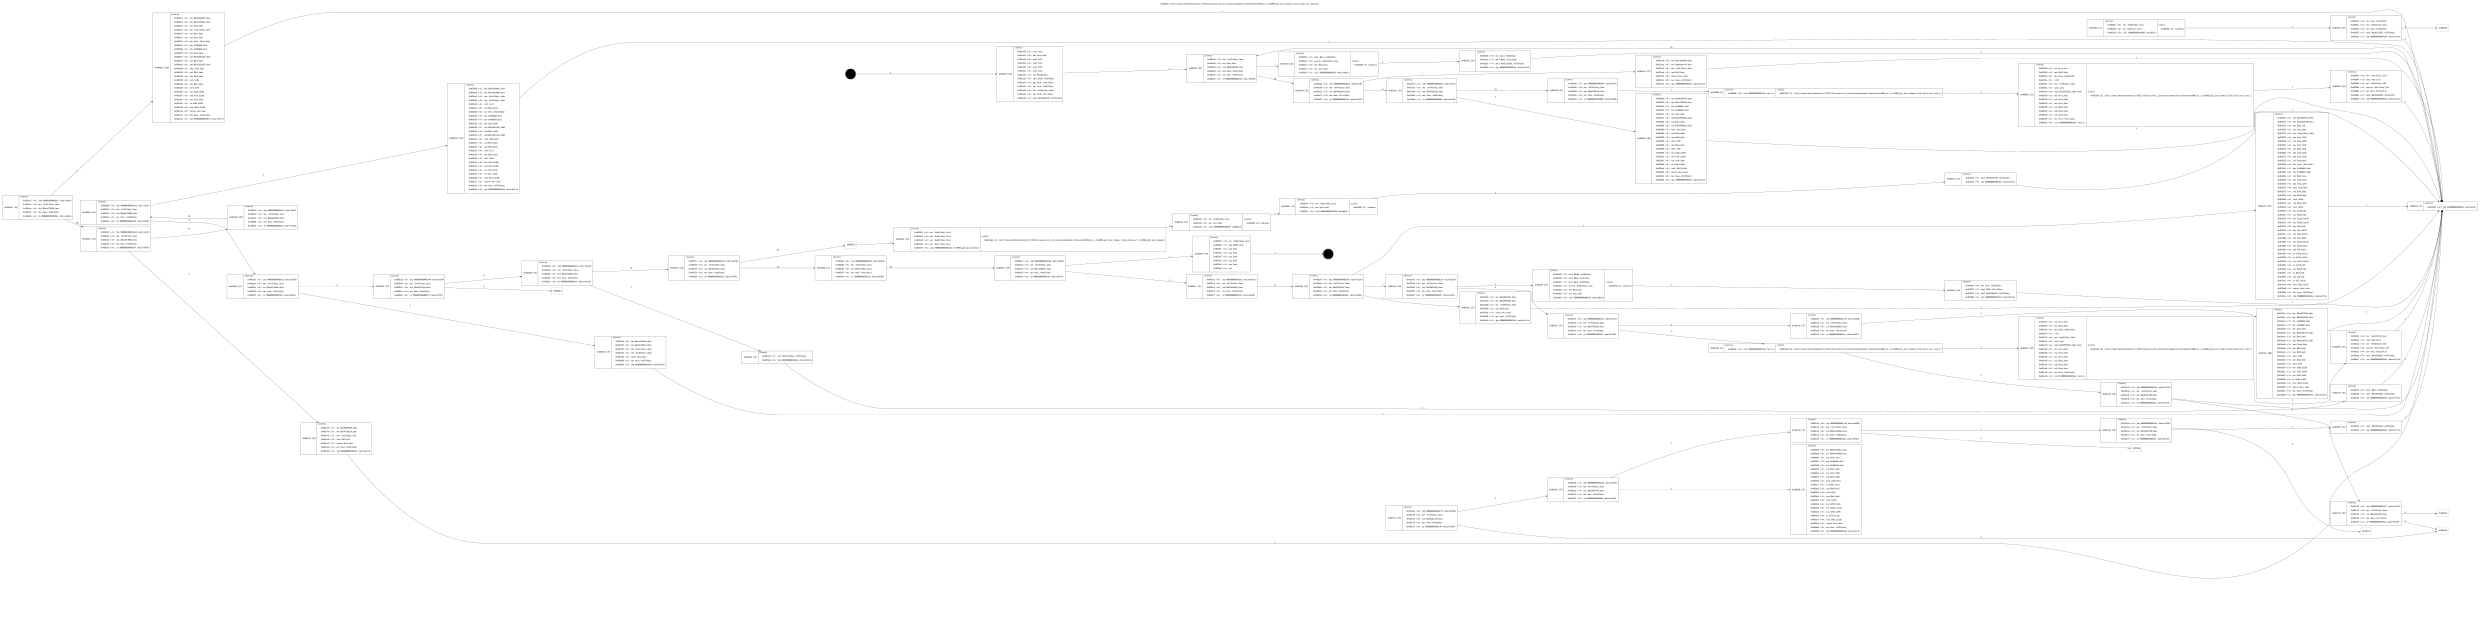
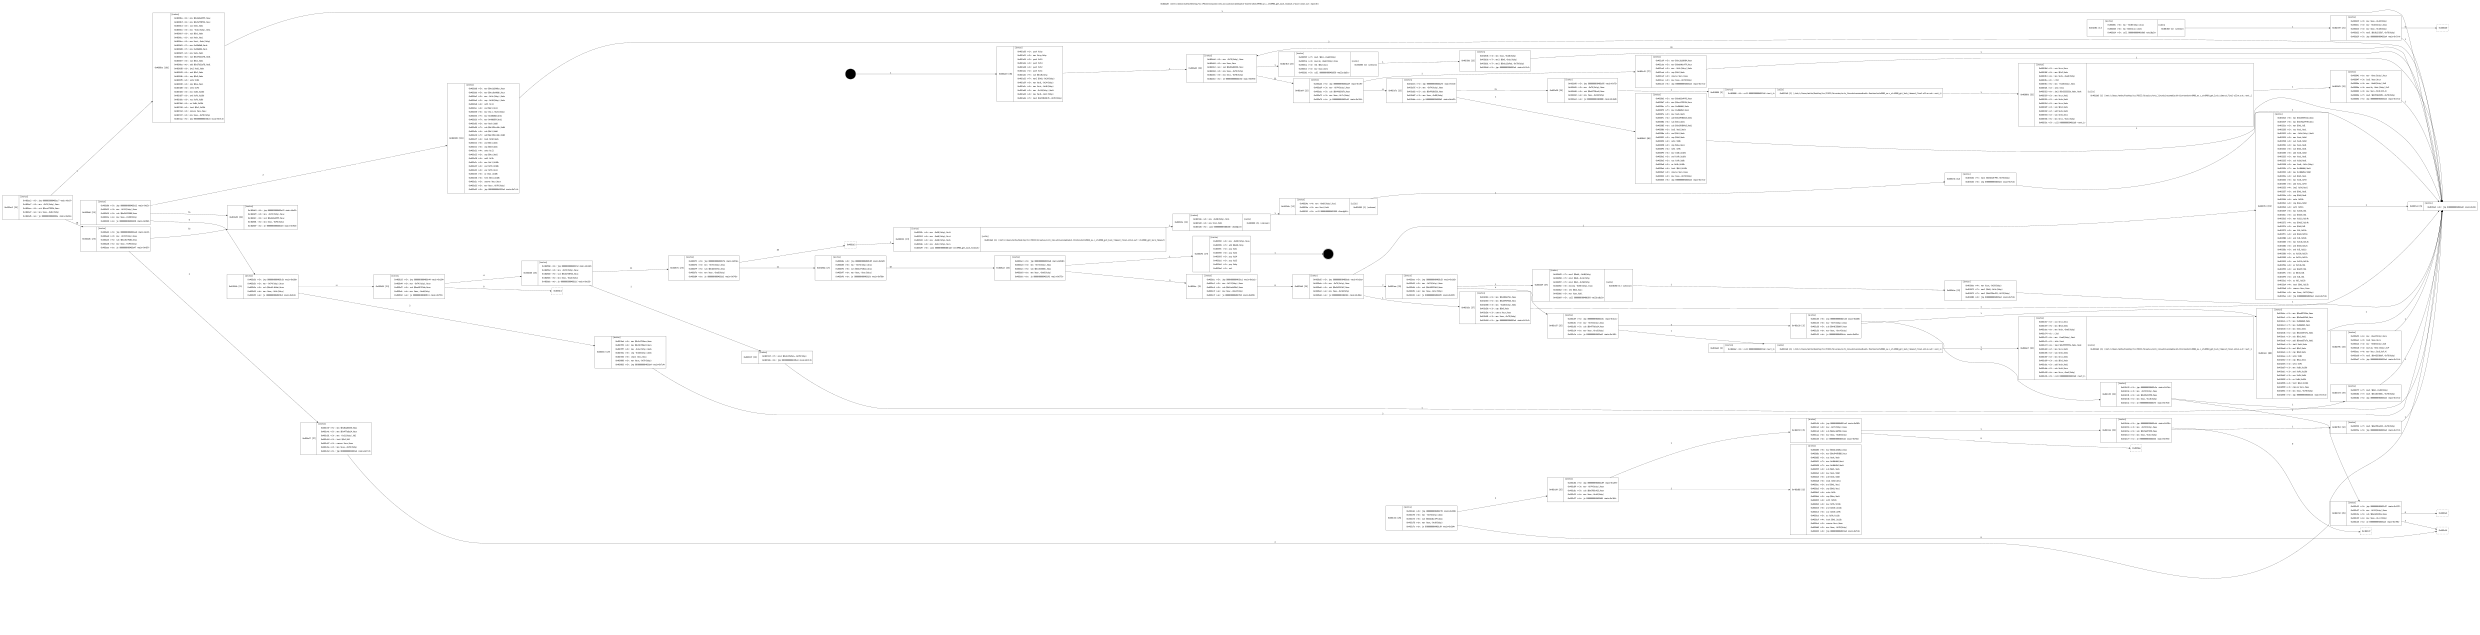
edge "0x402af4 [25]" -> "0x402b0d [25]": reversed
edge "0x402e62 [5]" -> "0x402c39 [25]": now "0x402c20 [25]" -> "0x402c39 [25]"
edge "0x402e67 [52]" -> "0x402e9b [33]": removed, label "1"
